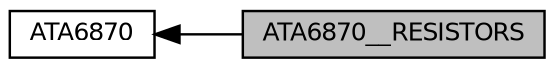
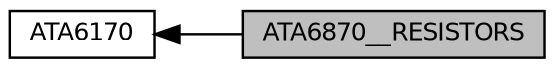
node "ATA6870": label "ATA6870" -> "ATA6170"
